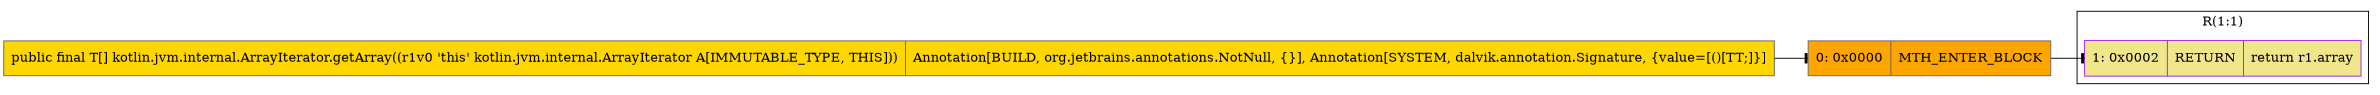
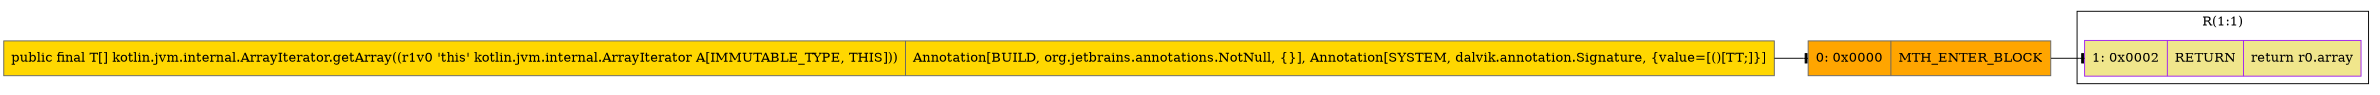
node "1: 0x0002": text "return r1.array" -> "return r0.array"
